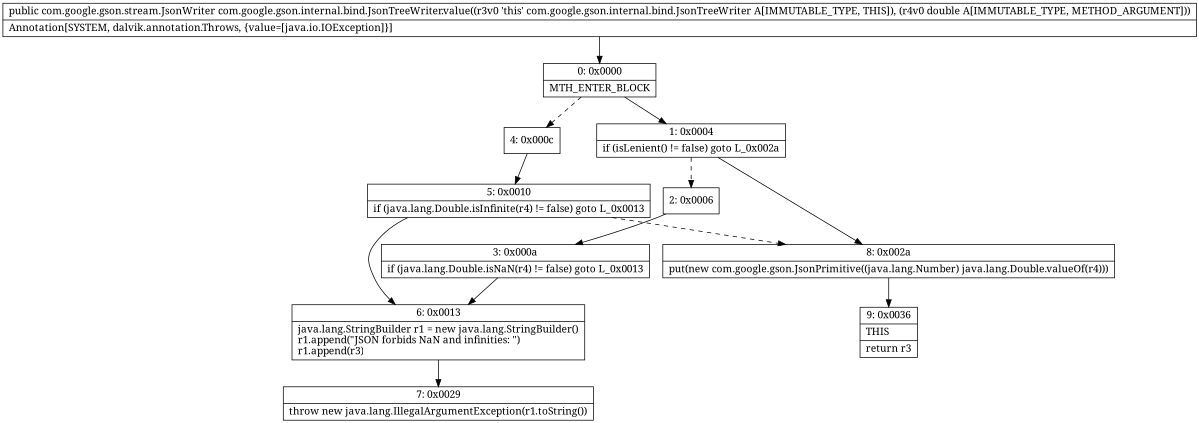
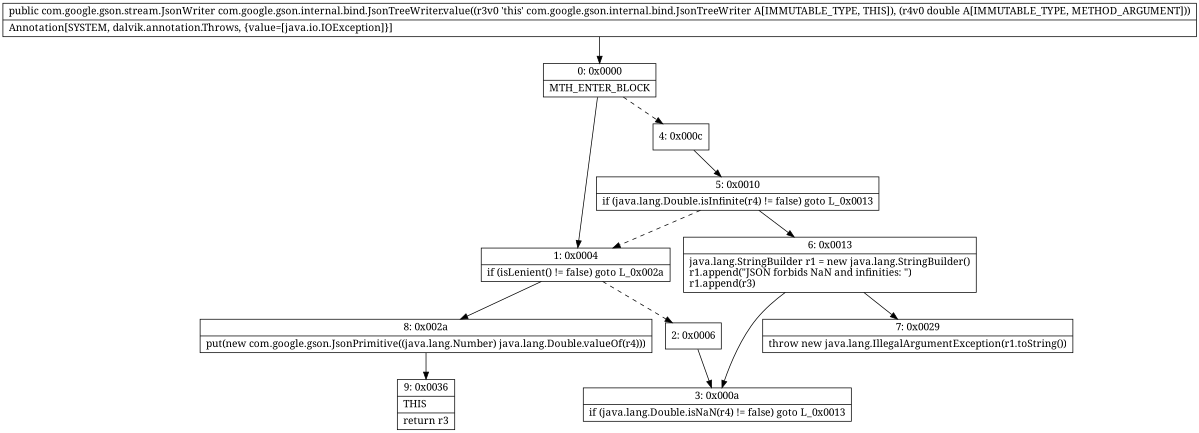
edge "5: 0x0010" -> "8: 0x002a": now "5: 0x0010" -> "1: 0x0004"
edge "3: 0x000a" -> "6: 0x0013": reversed
